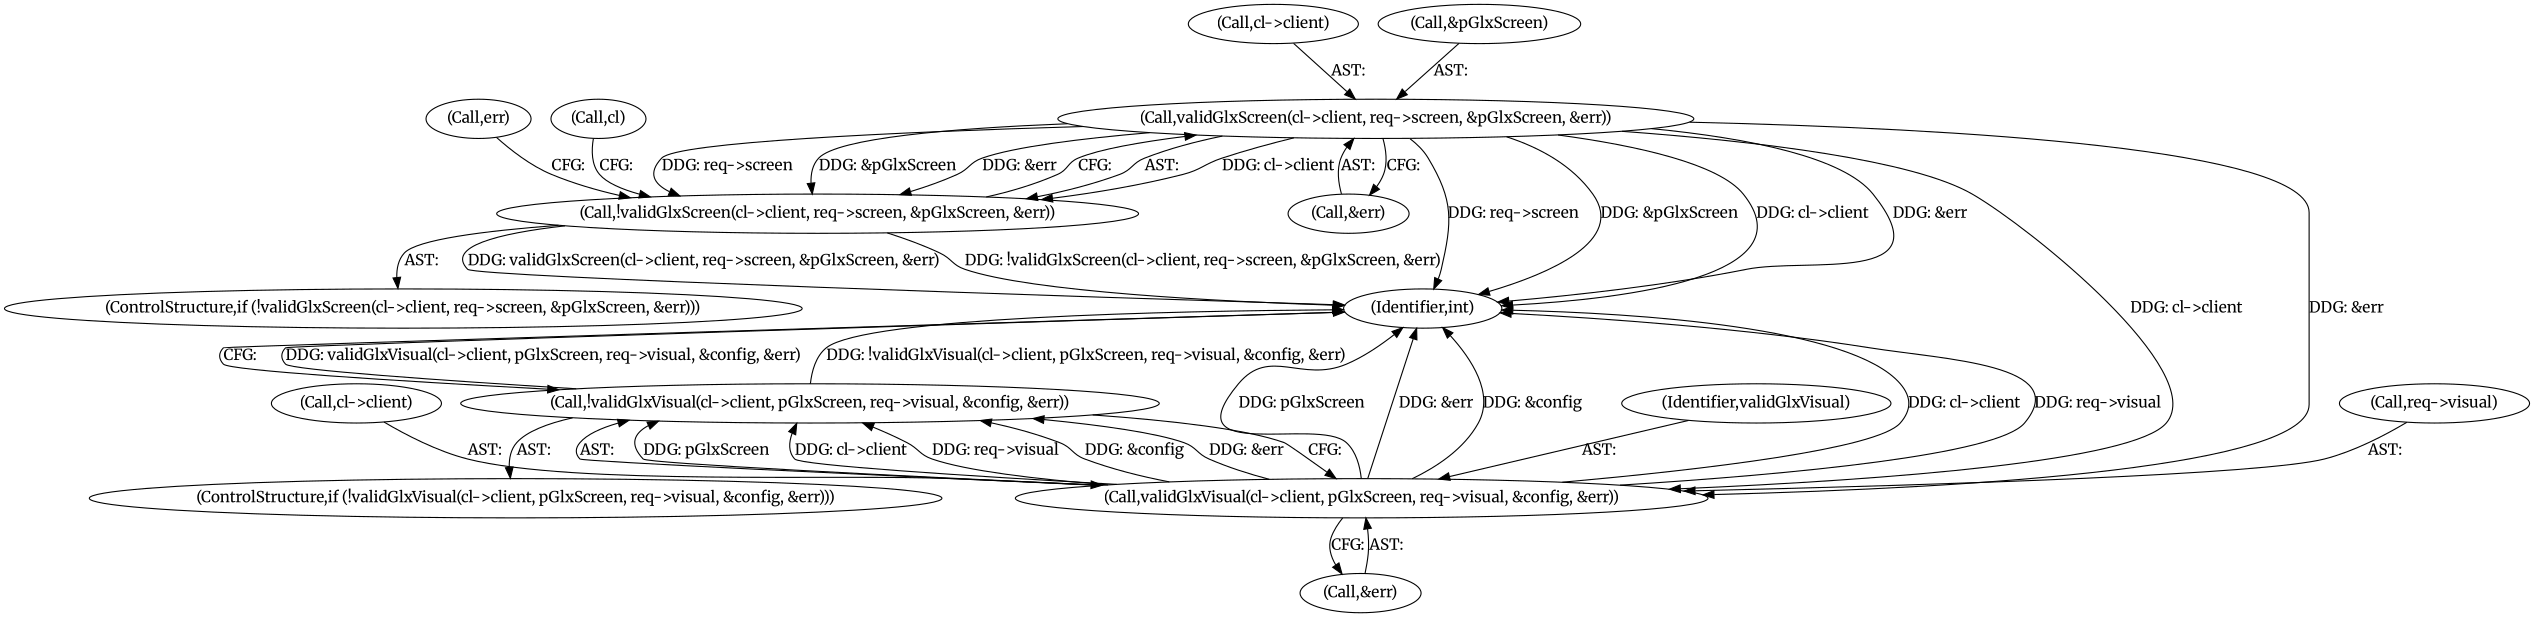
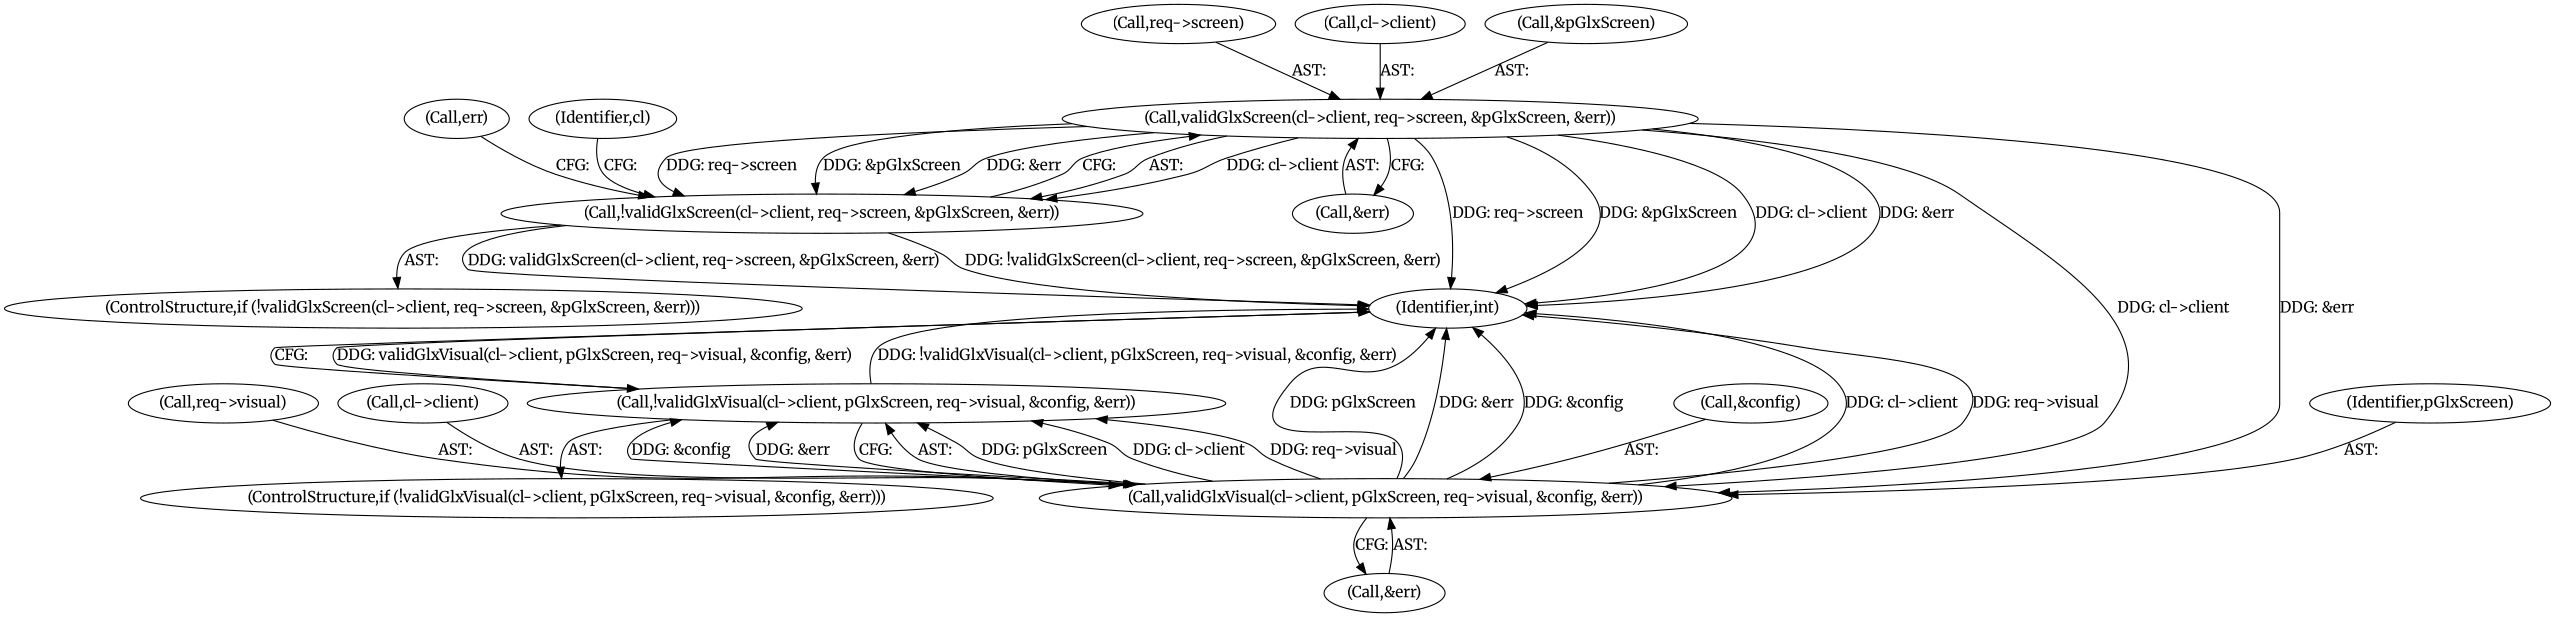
node "(Call,req->screen)": added
node "(Call,cl)": label "(Call,cl)" -> "(Identifier,cl)"
node "(Call,&config)": added
node "(Identifier,validGlxVisual)": label "(Identifier,validGlxVisual)" -> "(Identifier,pGlxScreen)"
